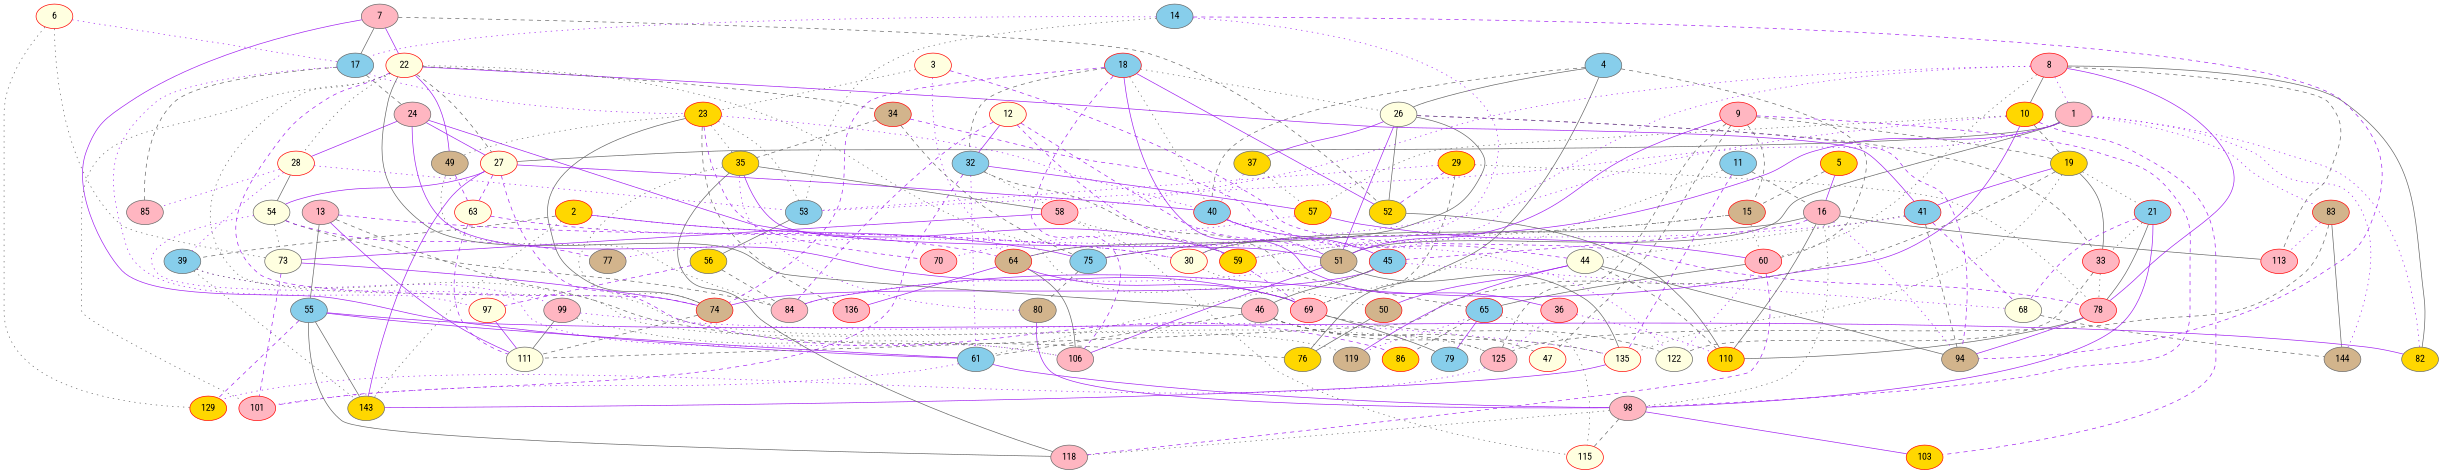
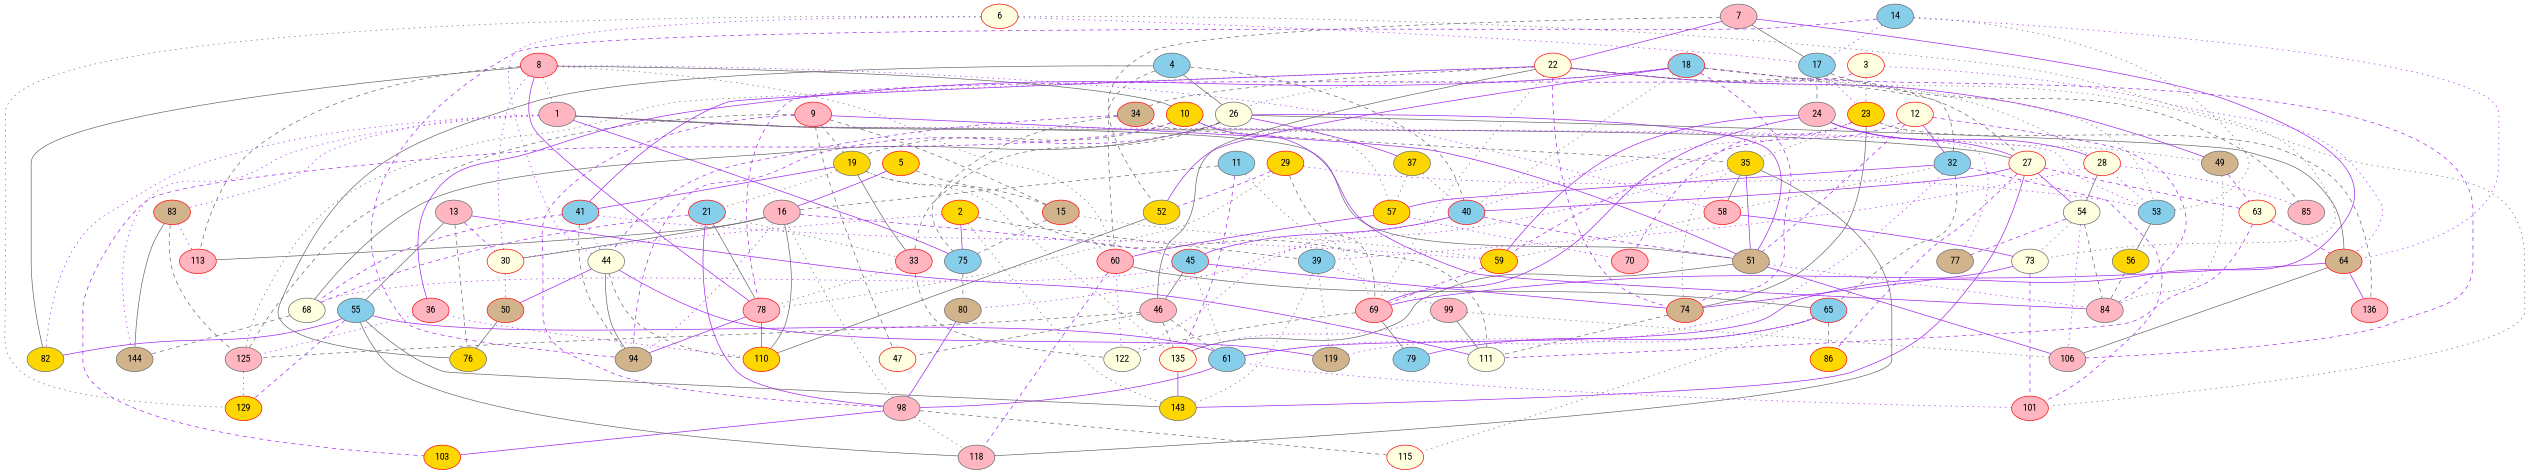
edge "6" -- "44": added
edge "23" -- "53": now "18" -- "53"
edge "26" -- "52": now "26" -- "68"
node "97": removed
edge "58" -- "115": removed
